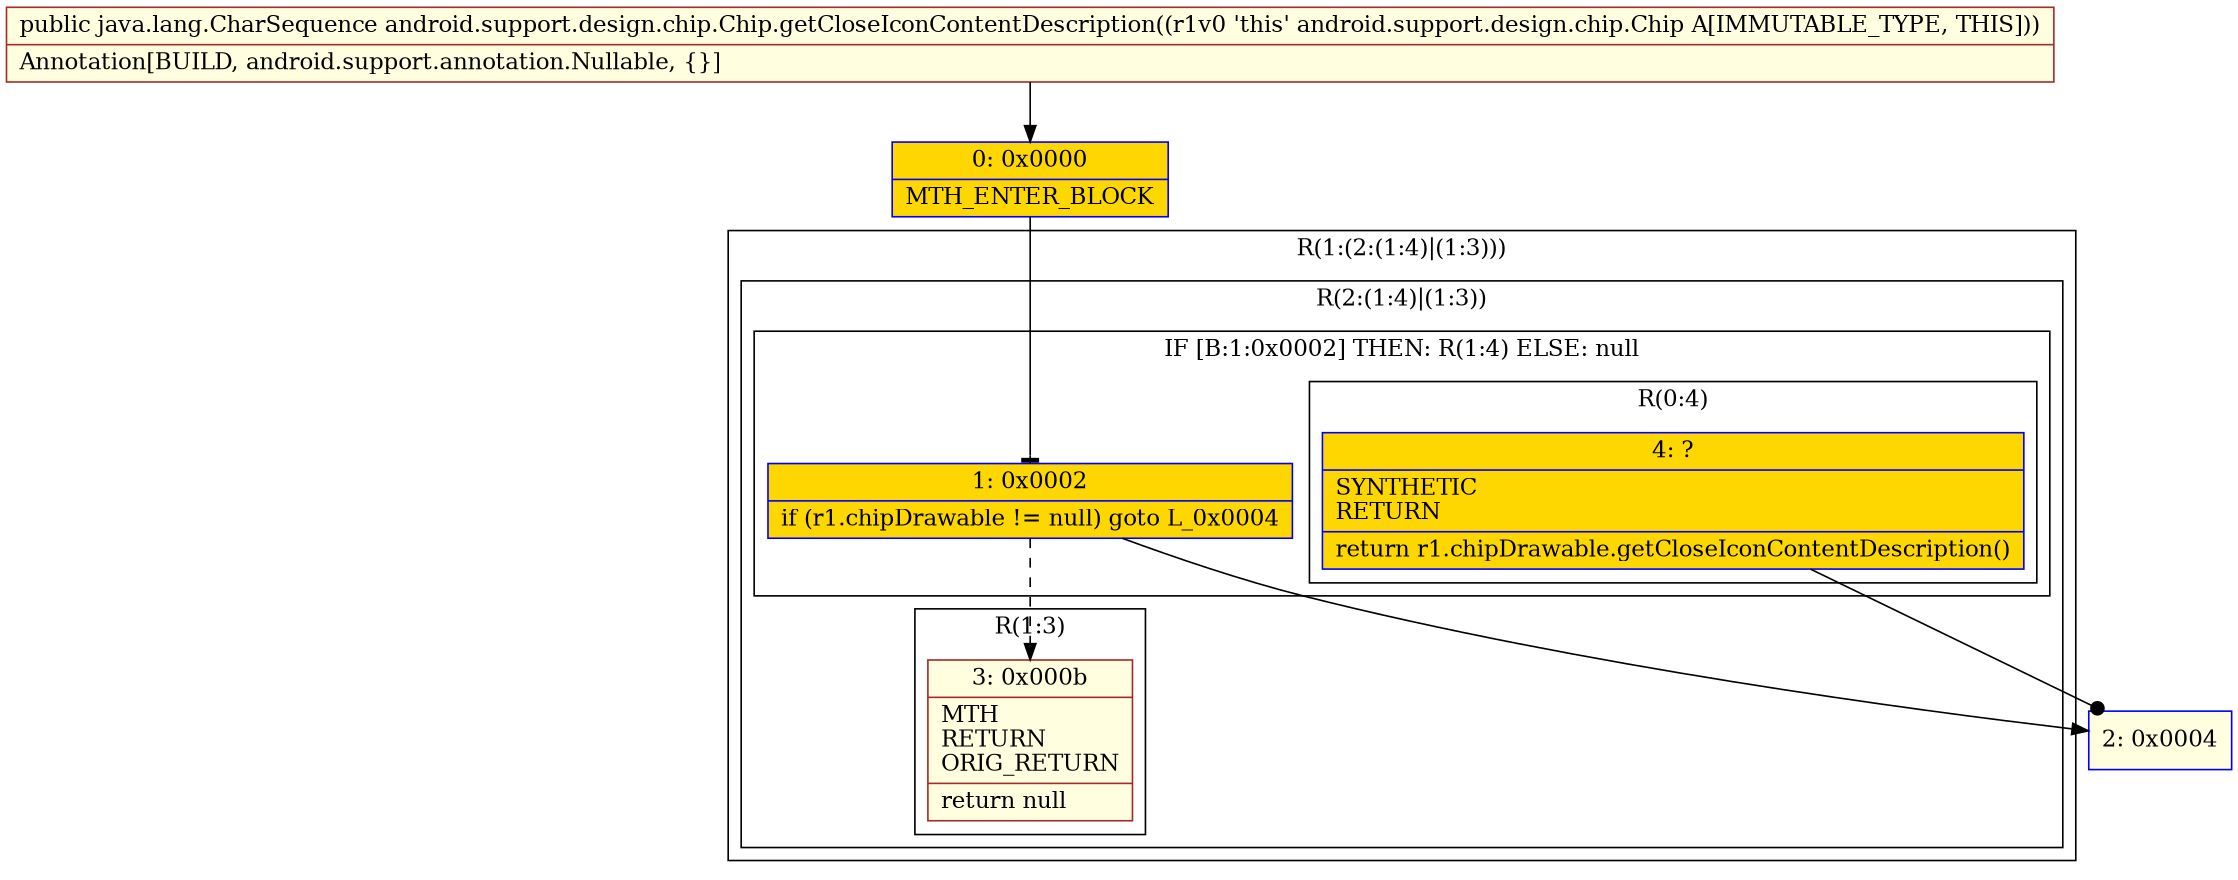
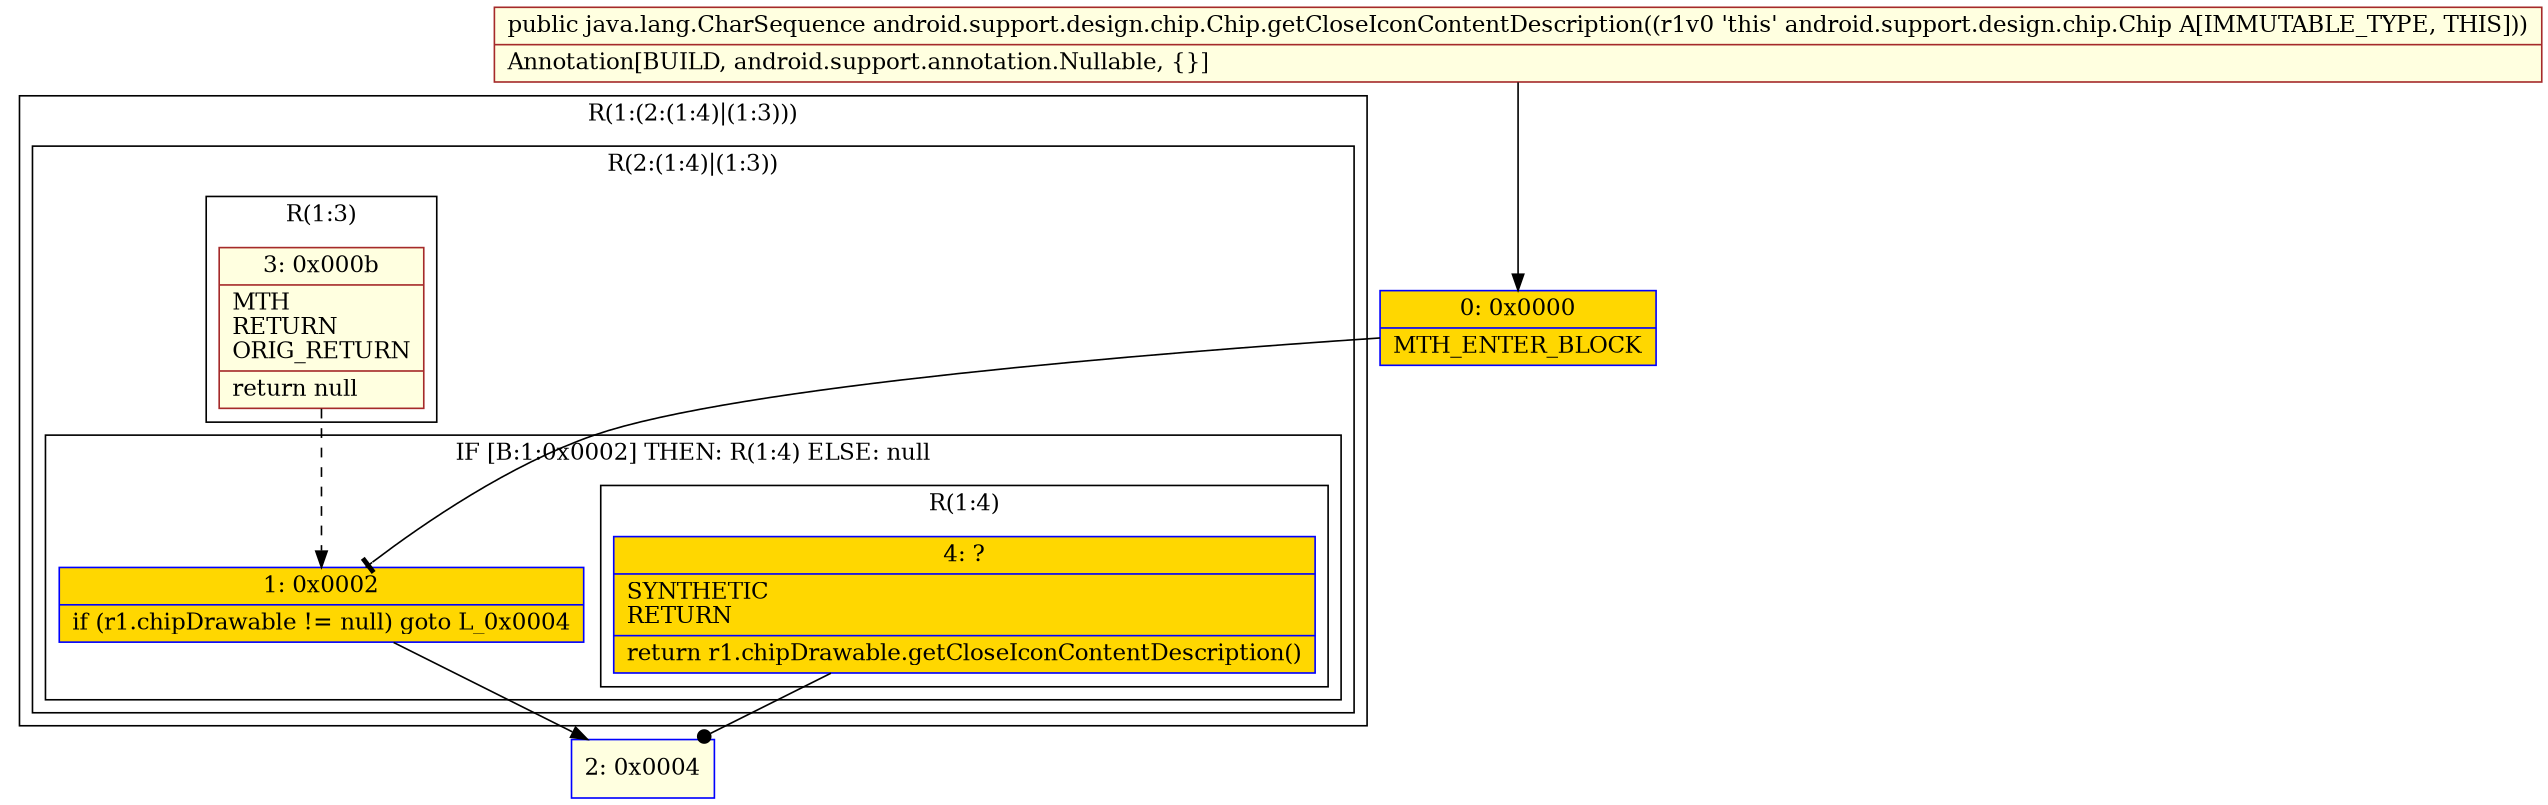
cluster "R(0:4)": label "R(0:4)" -> "R(1:4)"
edge "1: 0x0002" -> "3: 0x000b": reversed
